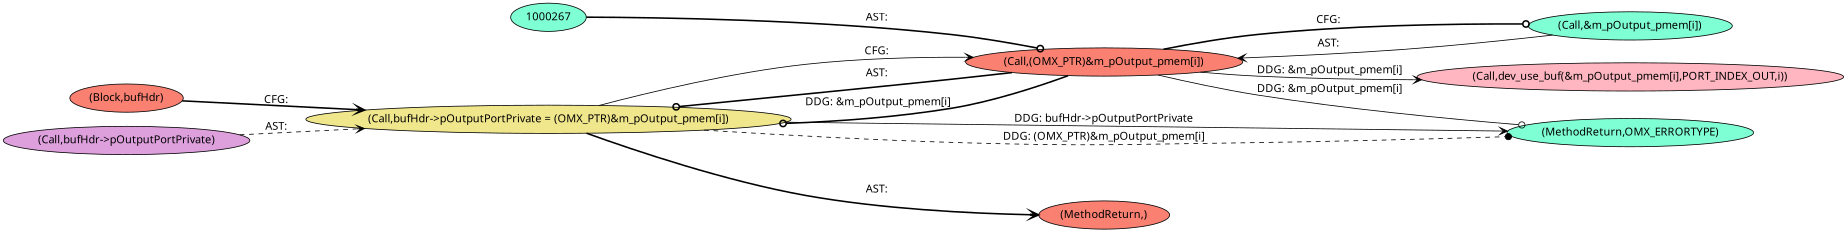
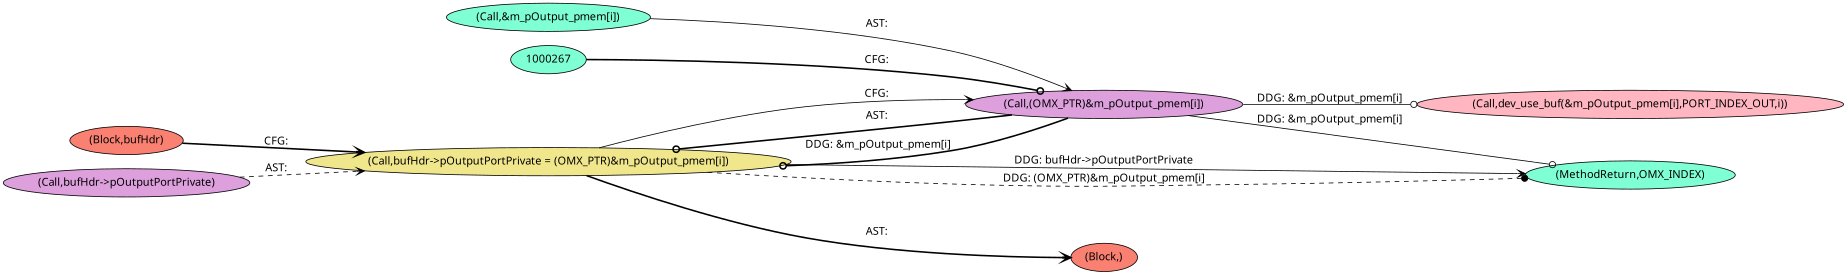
edge "1000267" -> "(Call,(OMX_PTR)&m_pOutput_pmem[i])": label "AST: " -> "CFG: "
edge "(Call,(OMX_PTR)&m_pOutput_pmem[i])" -> "(Call,&m_pOutput_pmem[i])": removed, label "CFG:"
node "(Call,(OMX_PTR)&m_pOutput_pmem[i])": fillcolor salmon -> plum
edge "(Call,(OMX_PTR)&m_pOutput_pmem[i])" -> "(Call,dev_use_buf(&m_pOutput_pmem[i],PORT_INDEX_OUT,i))": arrowhead vee -> odot
node "(MethodReturn,OMX_ERRORTYPE)": label "(MethodReturn,OMX_ERRORTYPE)" -> "(MethodReturn,OMX_INDEX)"
node "(MethodReturn,)": label "(MethodReturn,)" -> "(Block,)"
